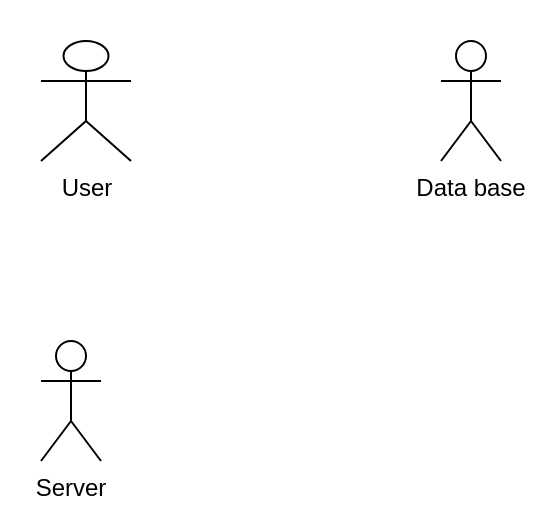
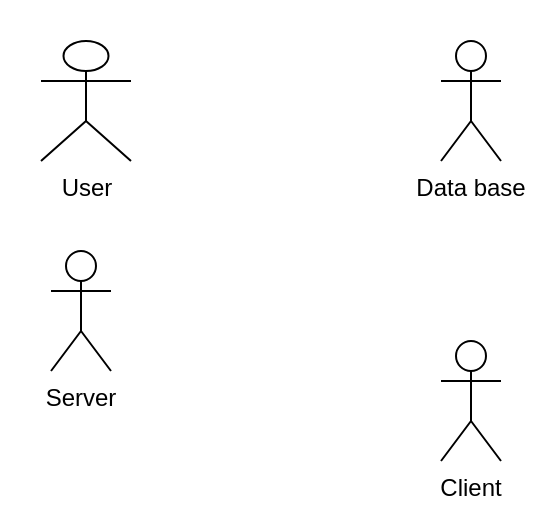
node "Server": moved (71, 401) -> (81, 311)
node "Client": added
